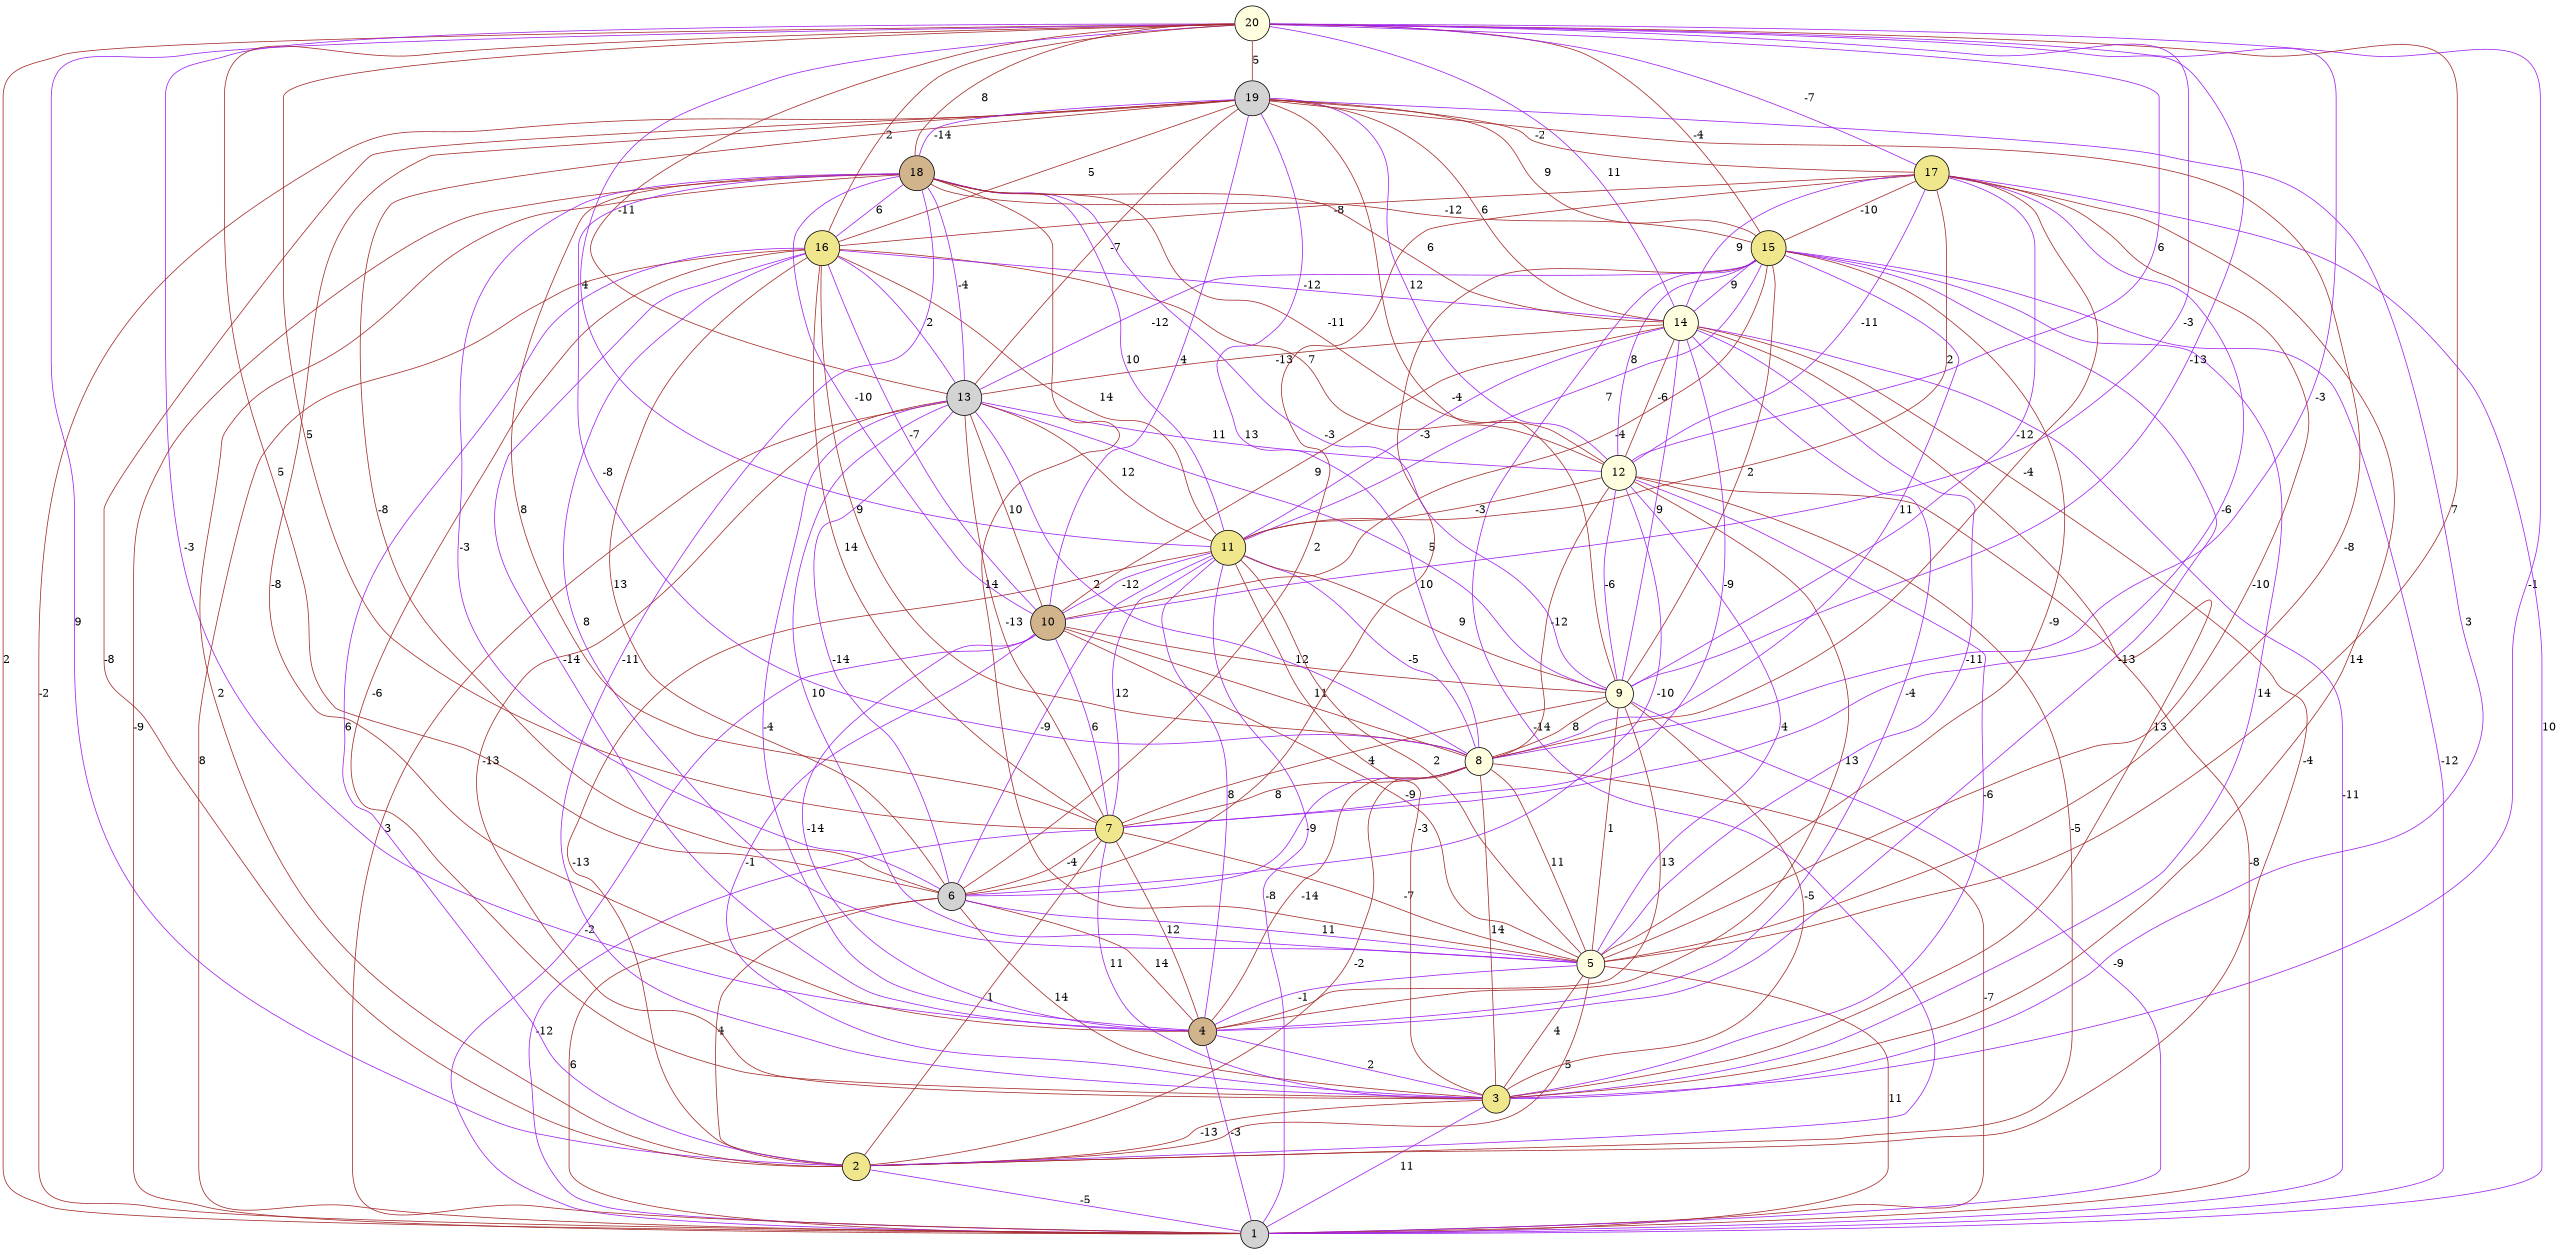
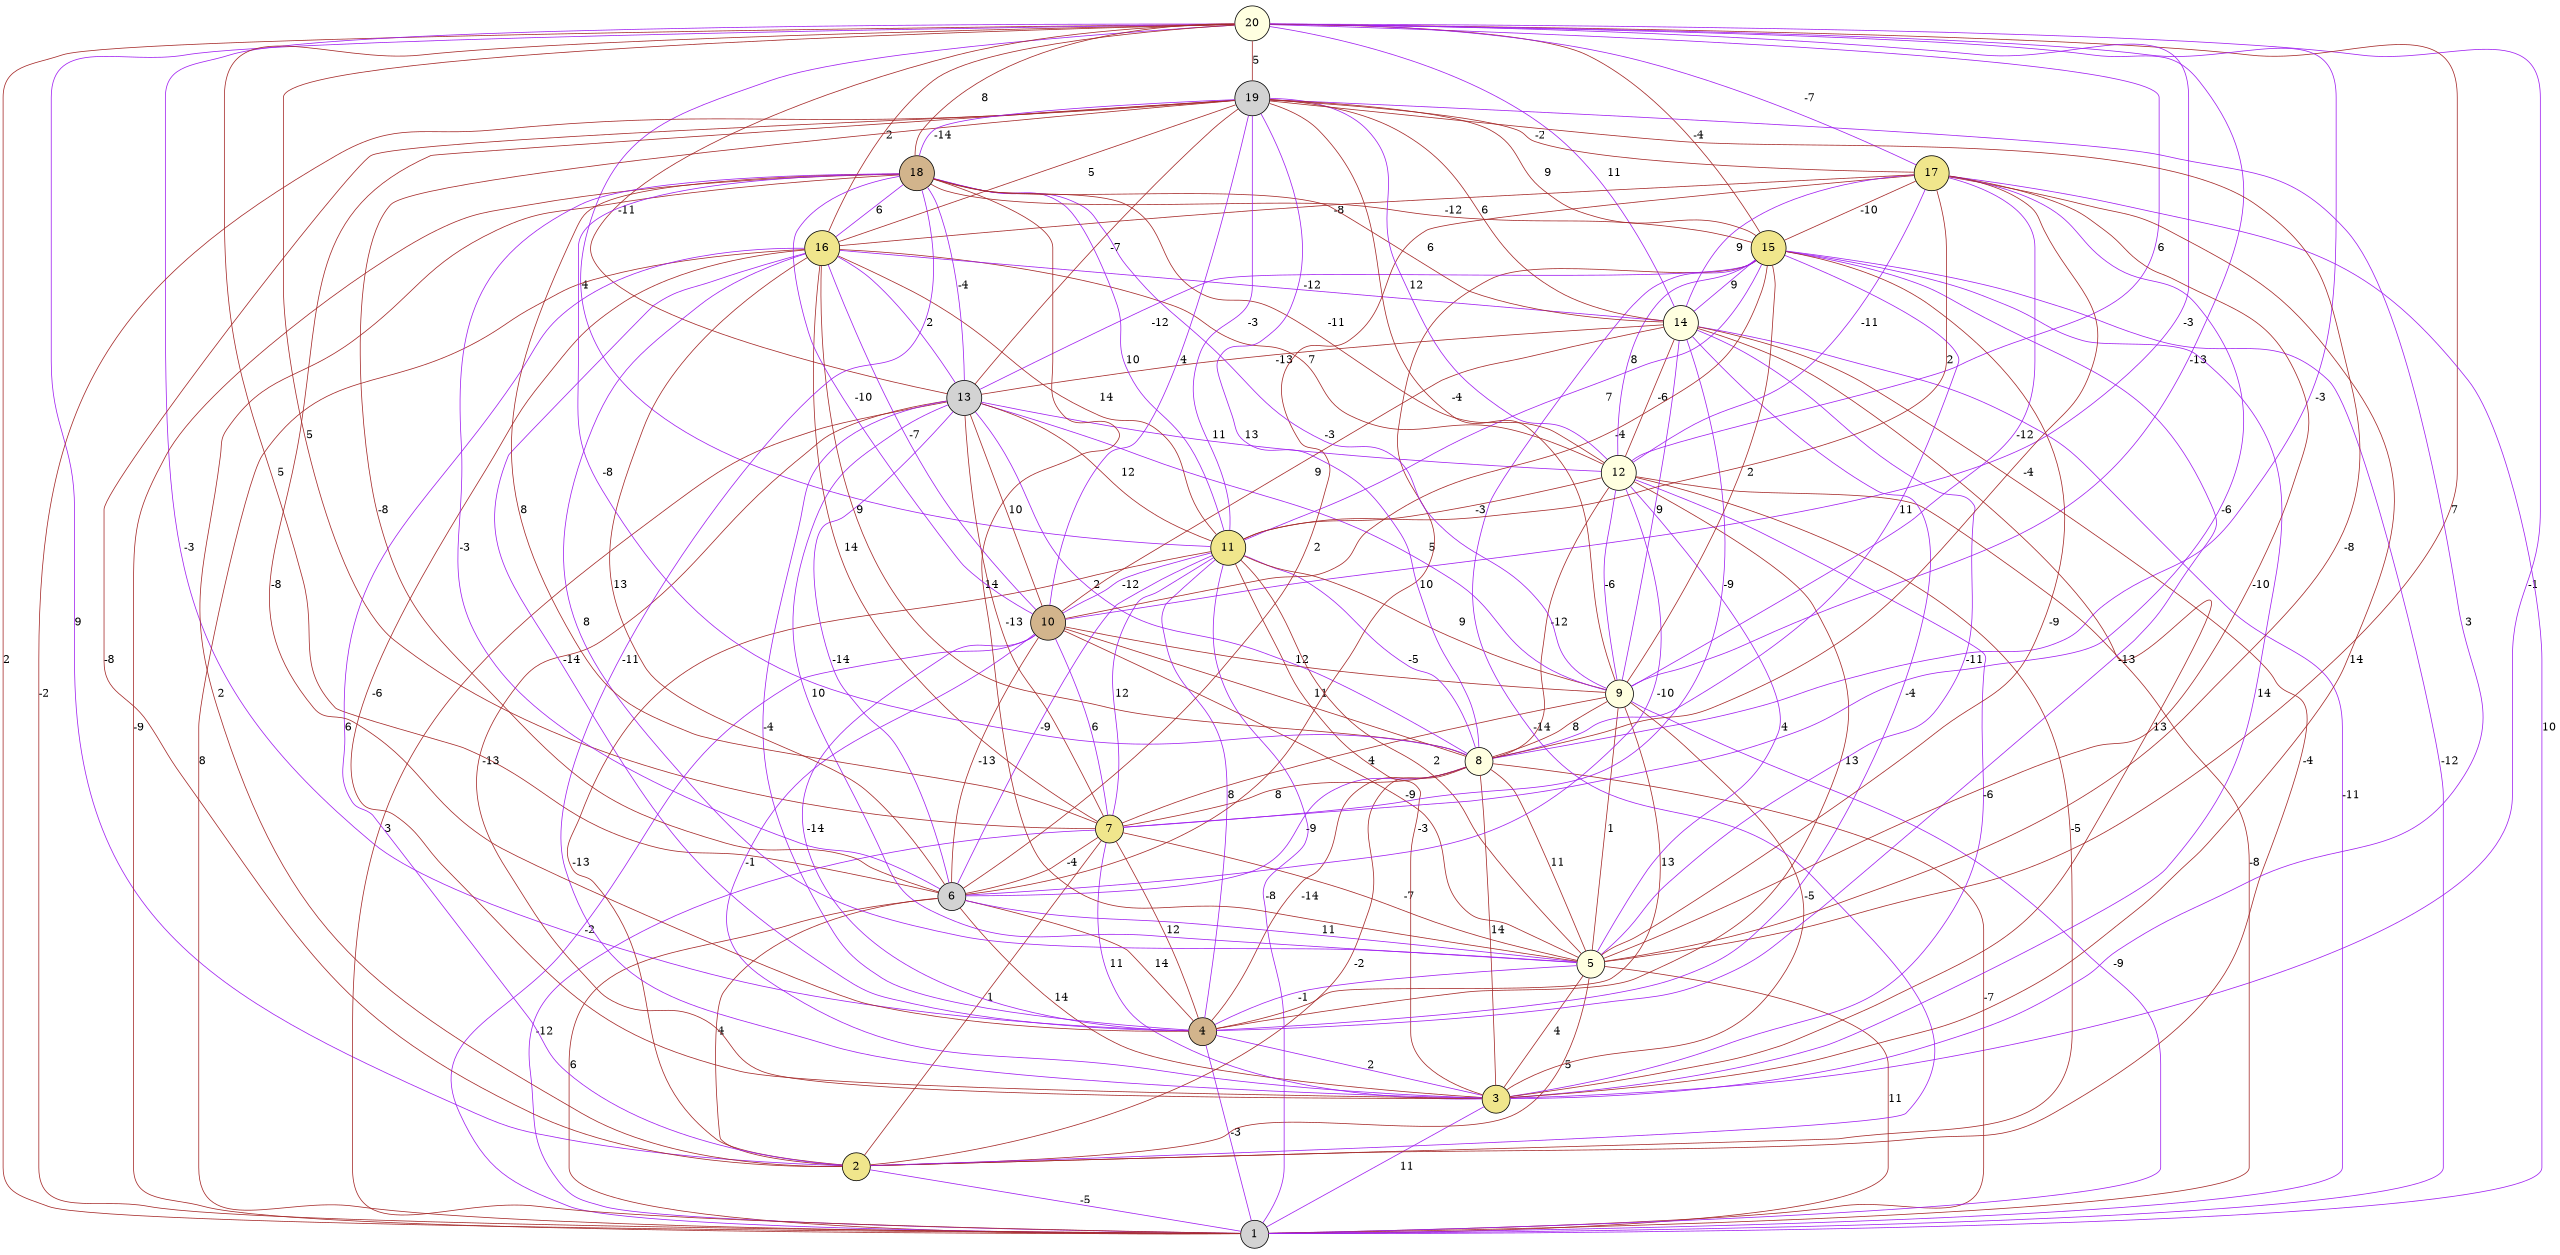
edge "14" -- "11": now "19" -- "11"
edge "10" -- "6": added, label "-13"
edge "3" -- "2": removed, label "-13"
